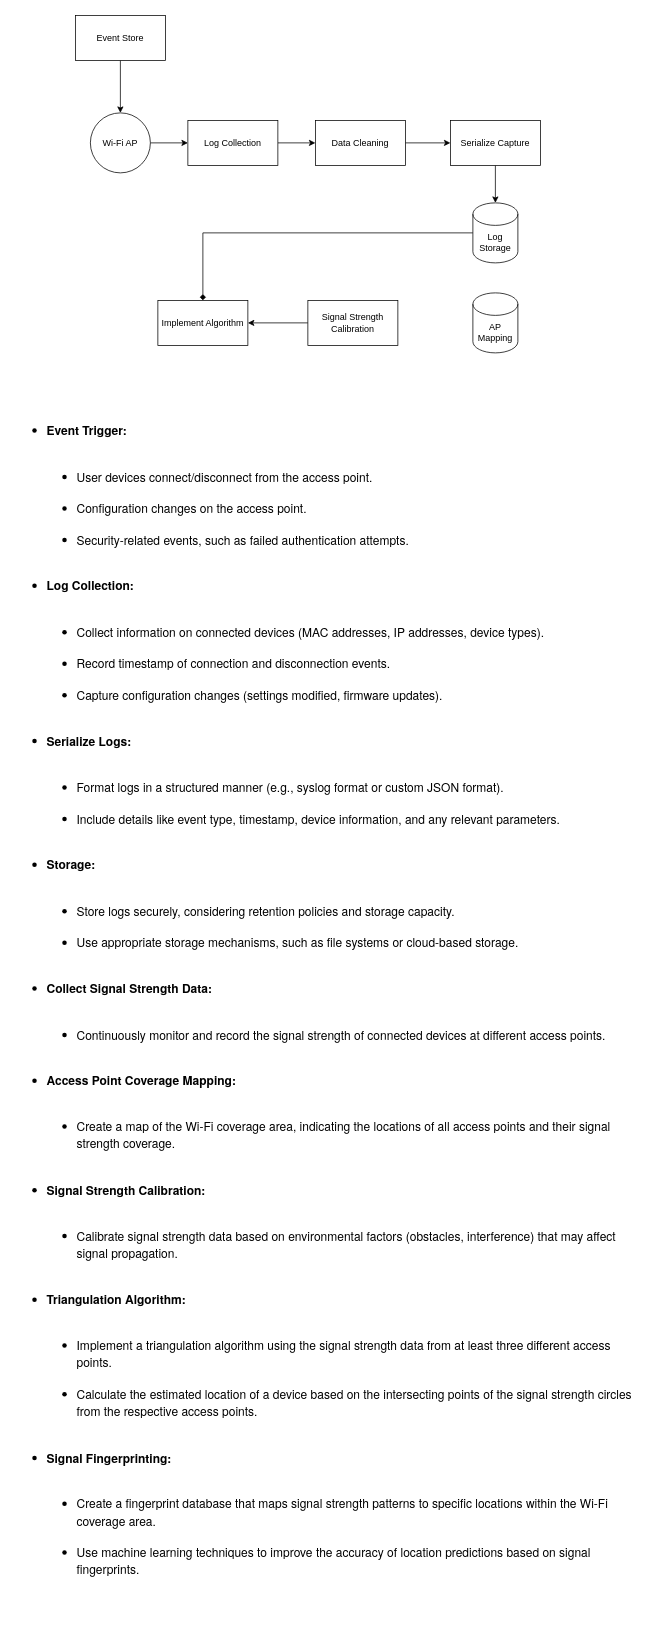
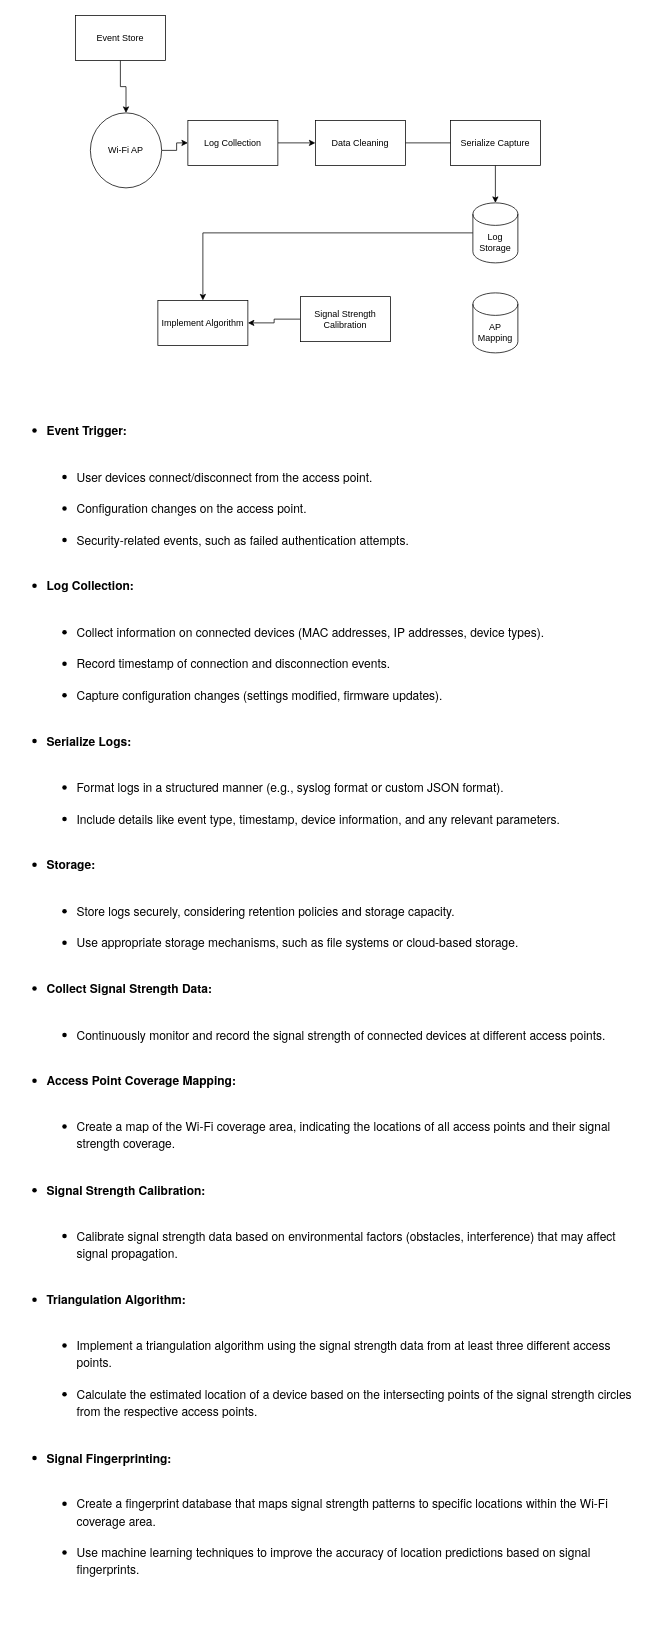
node "Wi-Fi AP": size 60x60 -> 71x75
edge "Data Cleaning" -> "Serialize Capture": arrowhead classic -> none
edge "Log Storage" -> "Implement Algorithm": arrowhead diamond -> classic
node "Signal Strength Calibration": moved (353, 323) -> (345, 319)
